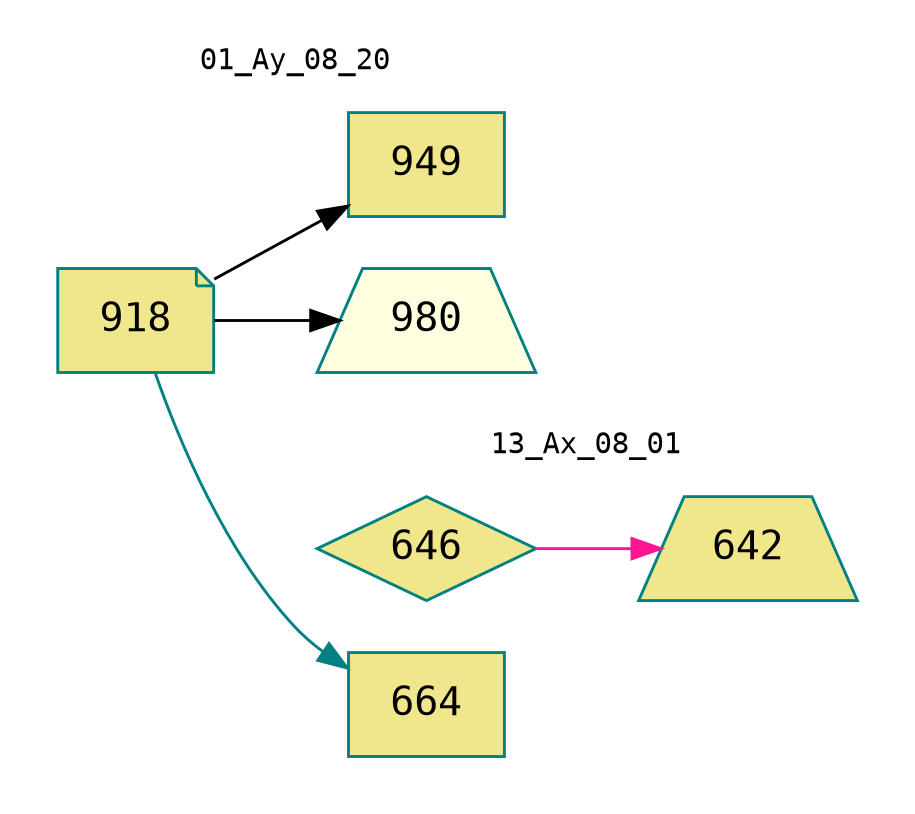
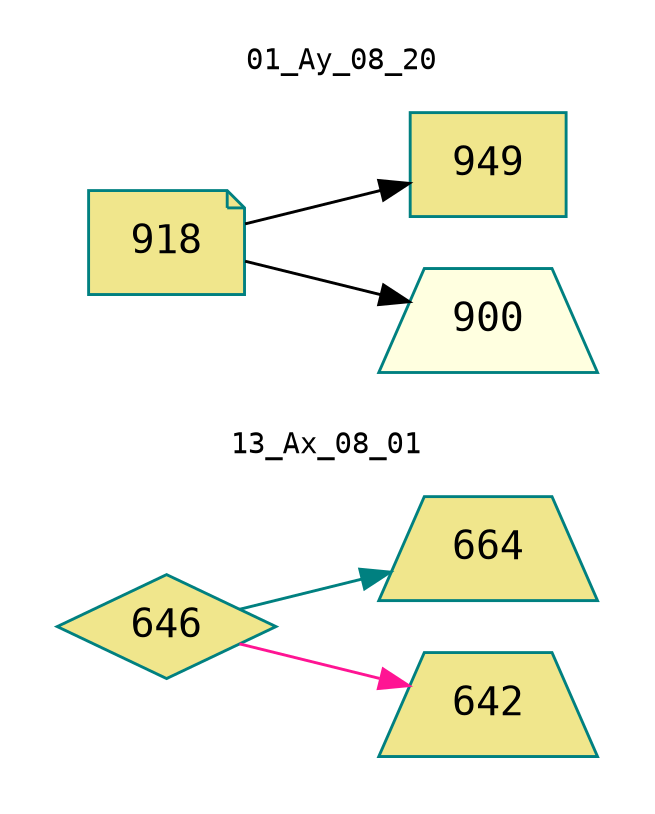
node "980": label "980" -> "900"
edge "918" -> "664": now "646" -> "664"
node "664": shape box -> trapezium
